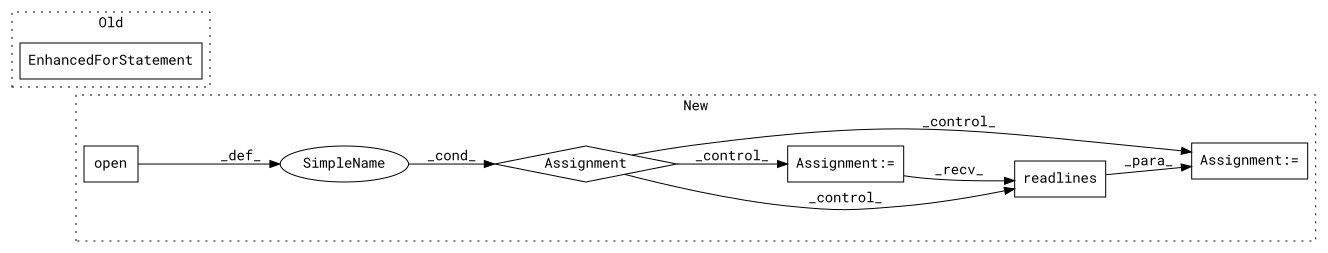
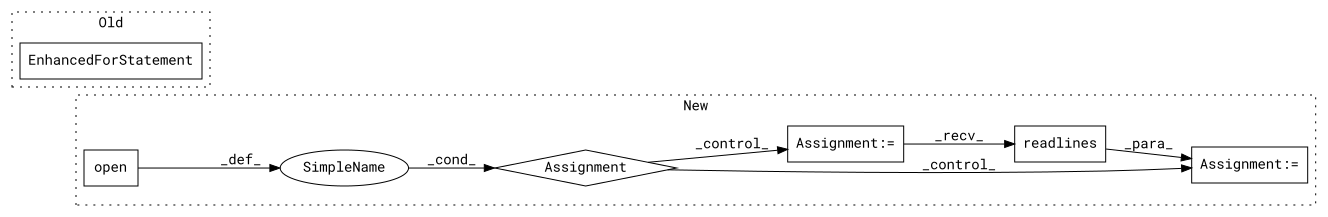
edge "Assignment" -> "readlines": removed, label "_control_"
